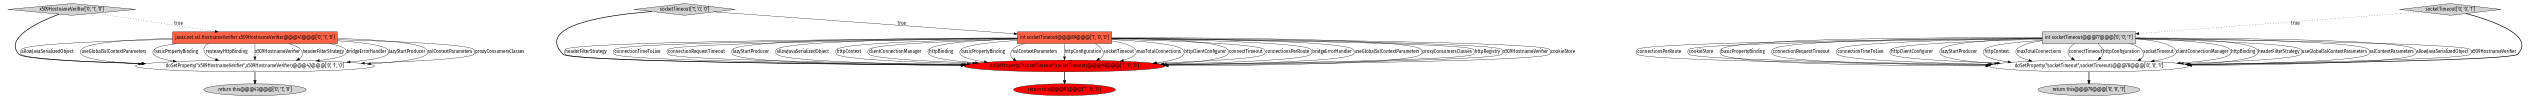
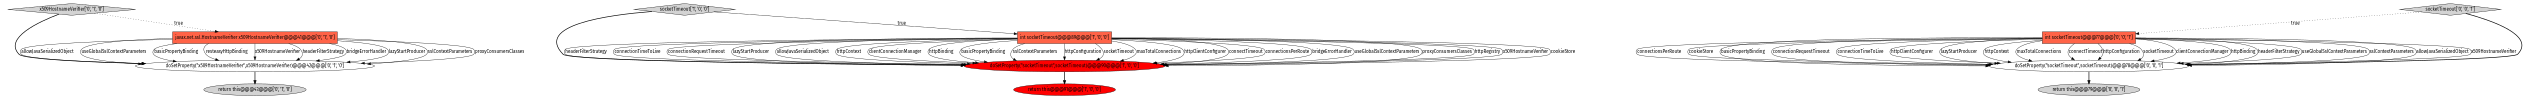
node "int socketTimeout@@@77@@@['0', '0', '1']": fillcolor lightgray -> tomato
